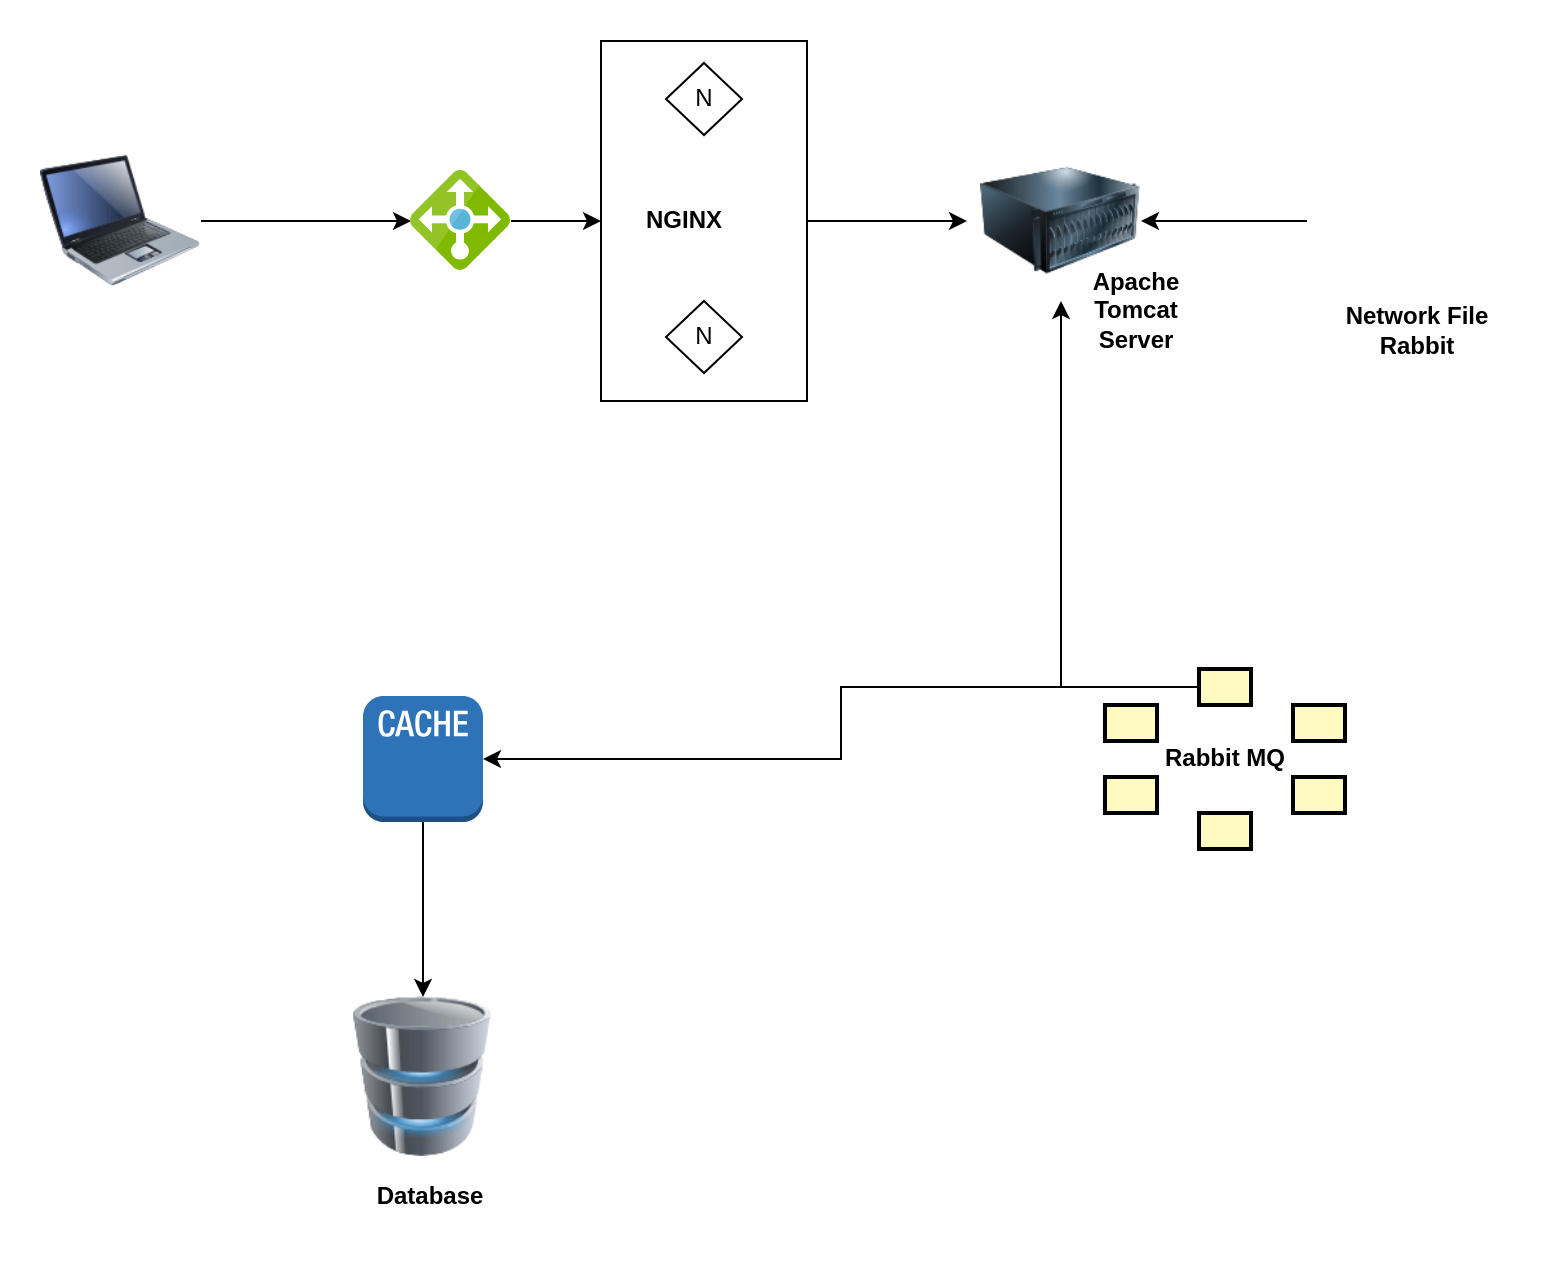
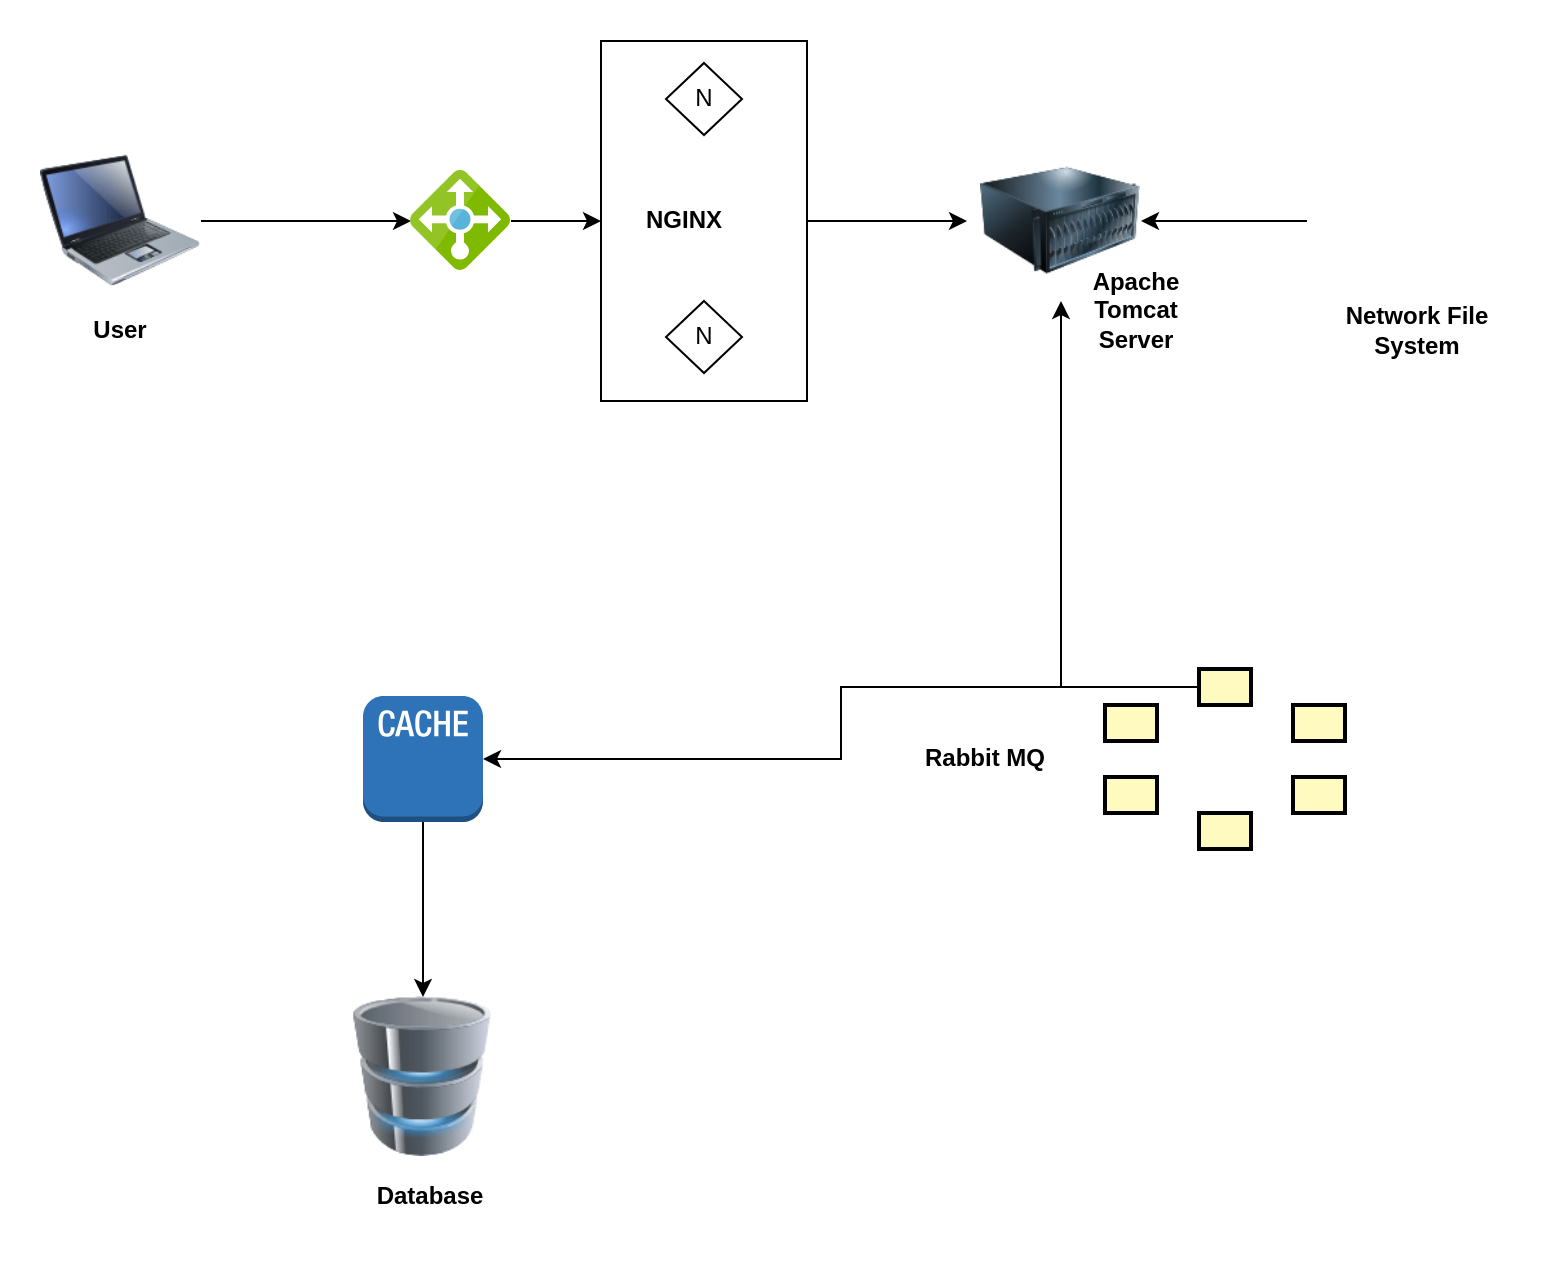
node "User": added
node "Network File Rabbit": label "Network File Rabbit" -> "Network File System"
node "Rabbit MQ": moved (1225, 759) -> (985, 759)
